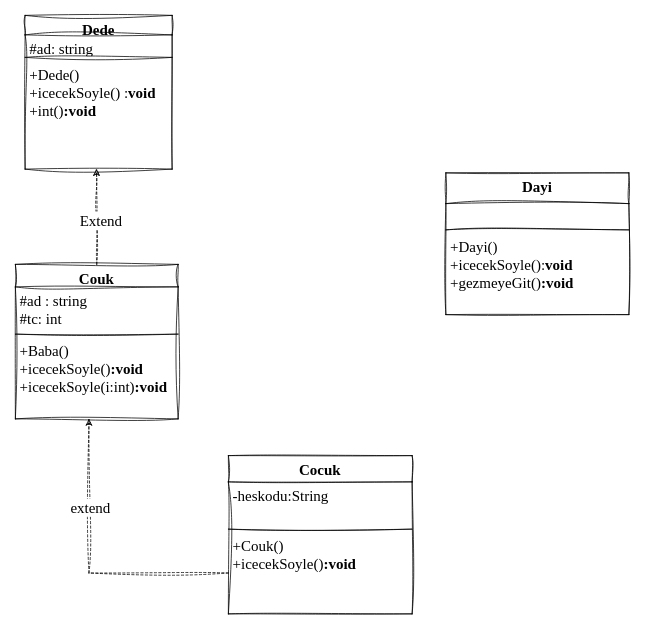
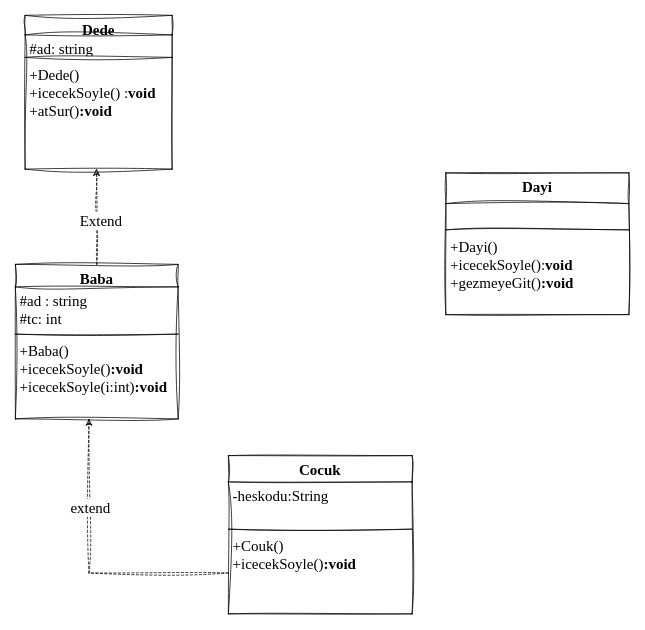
node "+Dede() +icecekSoyle() :void +int():void": label "+Dede() +icecekSoyle() :void +int():void" -> "+Dede() +icecekSoyle() :void +atSur():void"
node "Couk": label "Couk" -> "Baba"
